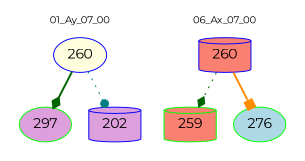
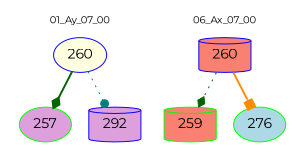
node "297": label "297" -> "257"
node "202": label "202" -> "292"
